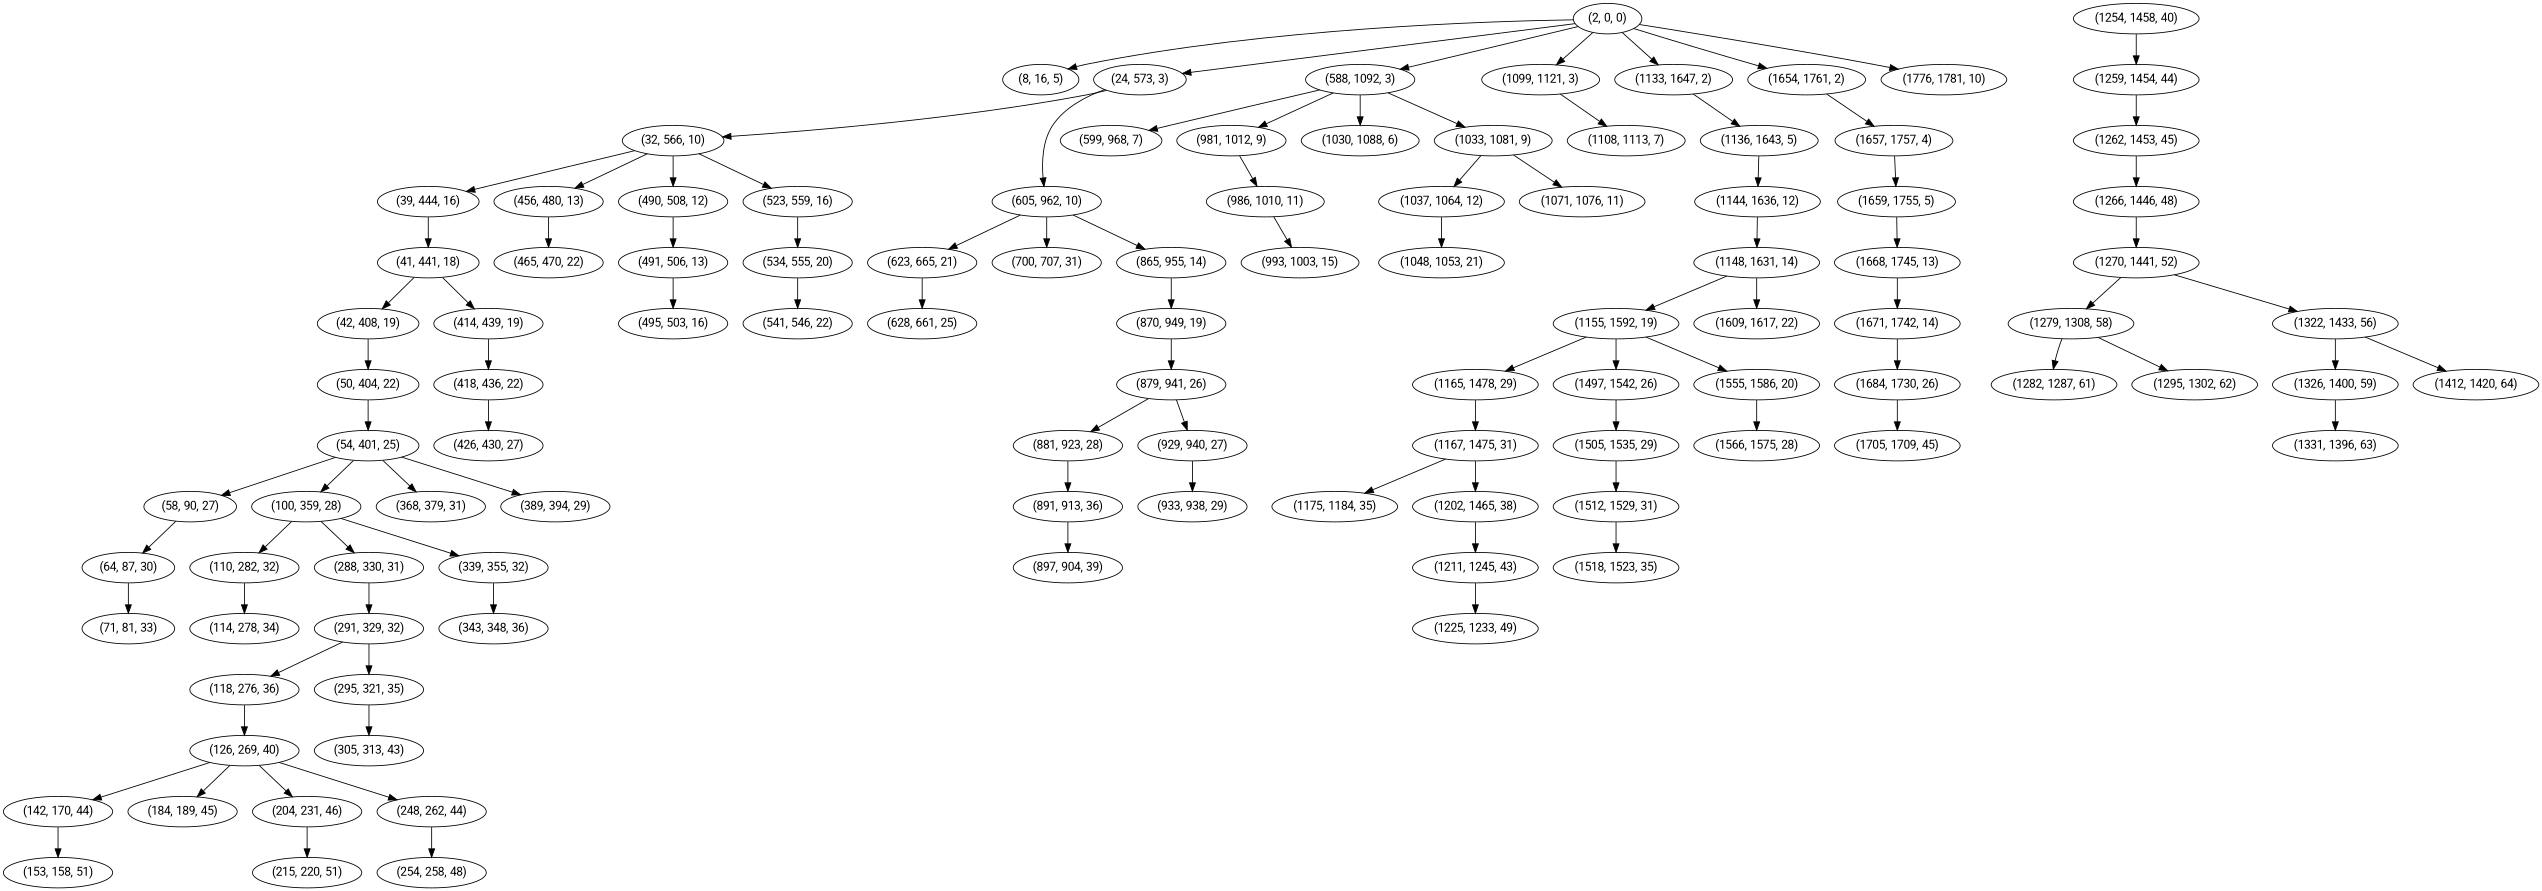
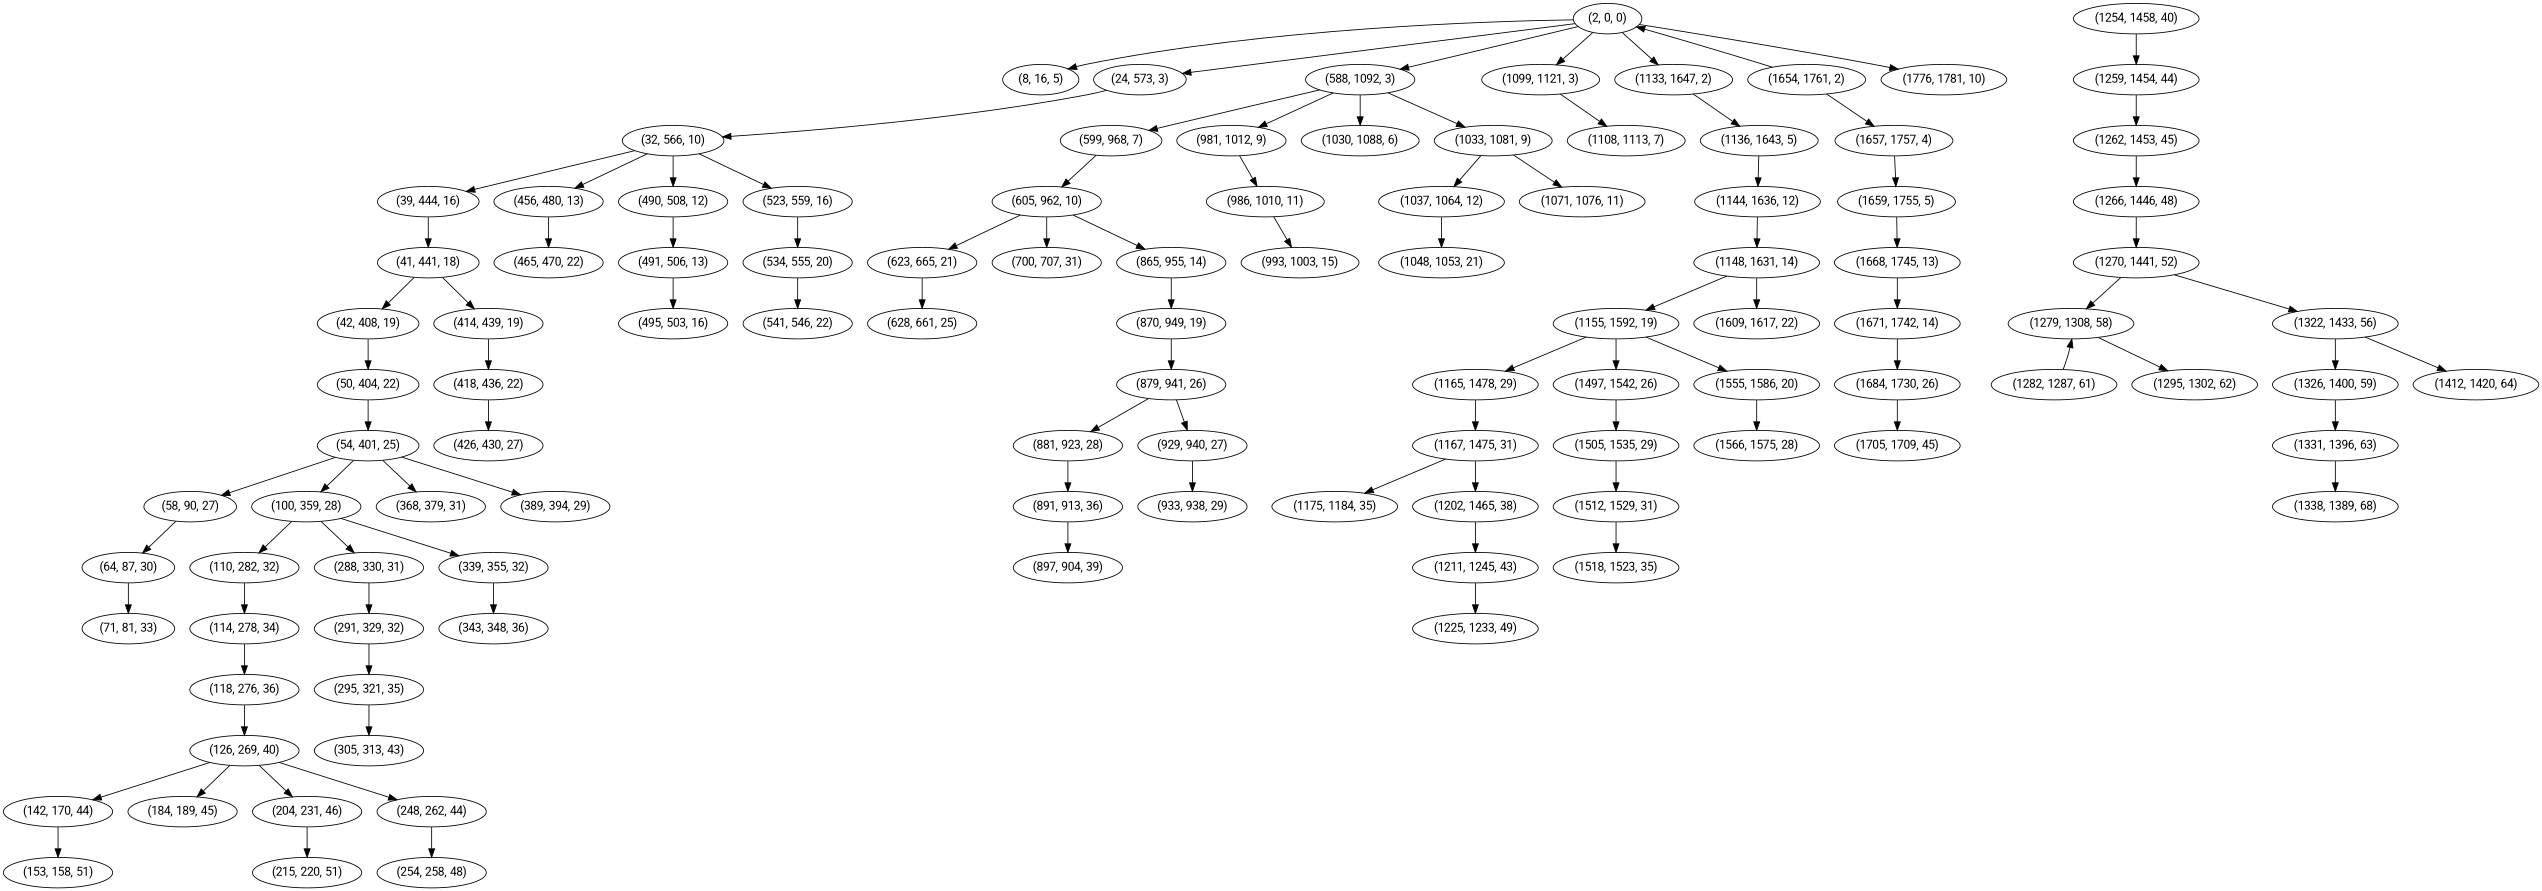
edge "(2, 0, 0)" -> "(1654, 1761, 2)": reversed
edge "(24, 573, 3)" -> "(605, 962, 10)": now "(599, 968, 7)" -> "(605, 962, 10)"
edge "(1279, 1308, 58)" -> "(1282, 1287, 61)": reversed
node "(1338, 1389, 68)": added
edge "(291, 329, 32)" -> "(118, 276, 36)": now "(114, 278, 34)" -> "(118, 276, 36)"
